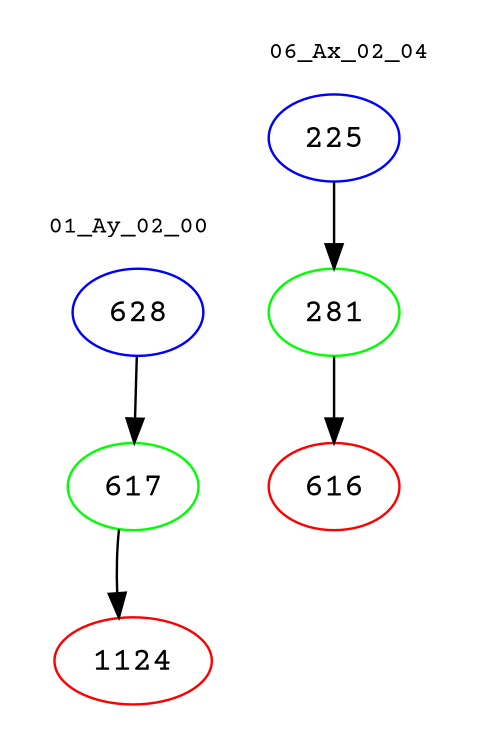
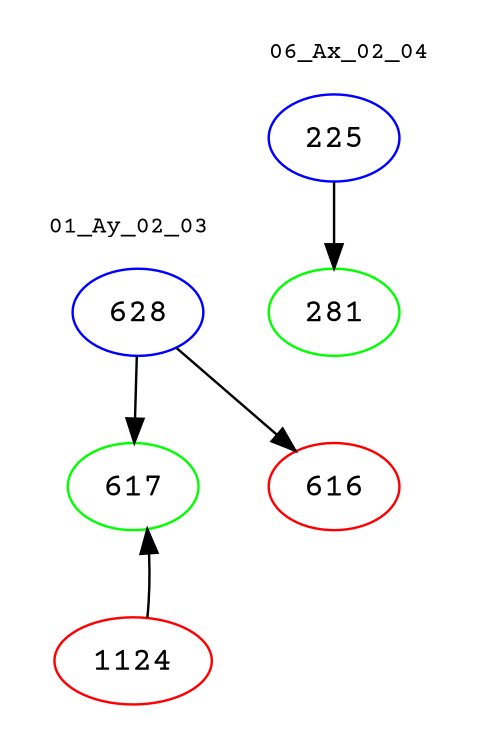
cluster "01_Ay_02_00": label "01_Ay_02_00" -> "01_Ay_02_03"
edge "281" -> "616": now "628" -> "616"
edge "617" -> "1124": reversed
